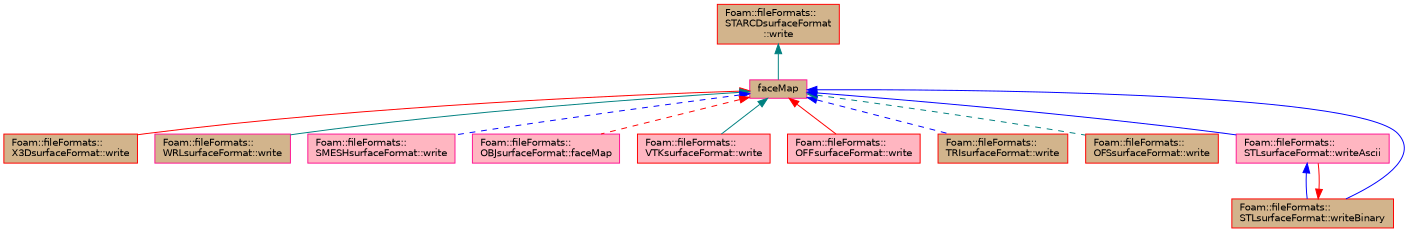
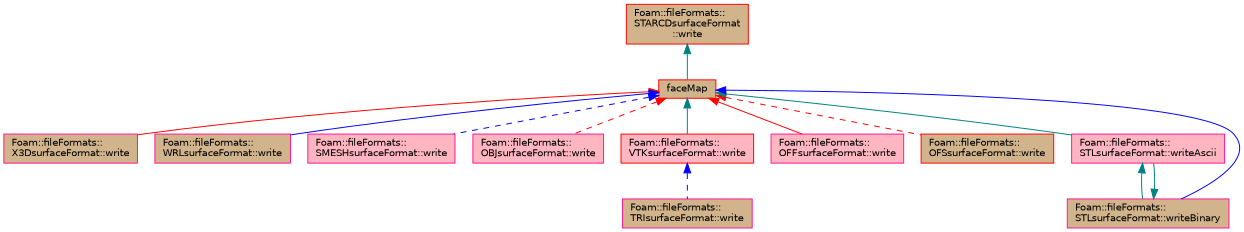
node "faceMap": color deeppink -> red
edge "Foam::fileFormats:: WRLsurfaceFormat::write" -> "faceMap": color teal -> blue
edge "Foam::fileFormats:: STLsurfaceFormat::writeAscii" -> "faceMap": color blue -> teal
edge "Foam::fileFormats:: OFSsurfaceFormat::write" -> "faceMap": color teal -> red
edge "Foam::fileFormats:: TRIsurfaceFormat::write" -> "faceMap": now "Foam::fileFormats:: TRIsurfaceFormat::write" -> "Foam::fileFormats:: VTKsurfaceFormat::write"
node "Foam::fileFormats:: X3DsurfaceFormat::write": color red -> deeppink
node "Foam::fileFormats:: OBJsurfaceFormat::faceMap": label "Foam::fileFormats:: OBJsurfaceFormat::faceMap" -> "Foam::fileFormats:: OBJsurfaceFormat::write"
node "Foam::fileFormats:: OFFsurfaceFormat::write": color red -> deeppink
node "Foam::fileFormats:: TRIsurfaceFormat::write": color red -> deeppink
edge "Foam::fileFormats:: STLsurfaceFormat::writeAscii" -> "Foam::fileFormats:: STLsurfaceFormat::writeBinary": color red -> teal
edge "Foam::fileFormats:: STLsurfaceFormat::writeBinary" -> "Foam::fileFormats:: STLsurfaceFormat::writeAscii": color blue -> teal
node "Foam::fileFormats:: STLsurfaceFormat::writeBinary": color red -> deeppink
